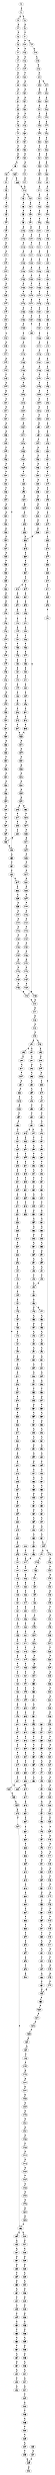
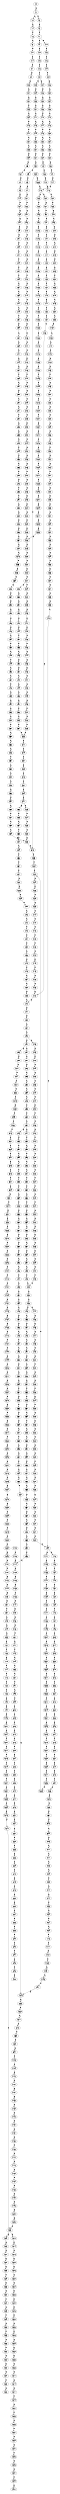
node "S360": added
edge "S893" -> "S899": now "S893" -> "S895"
